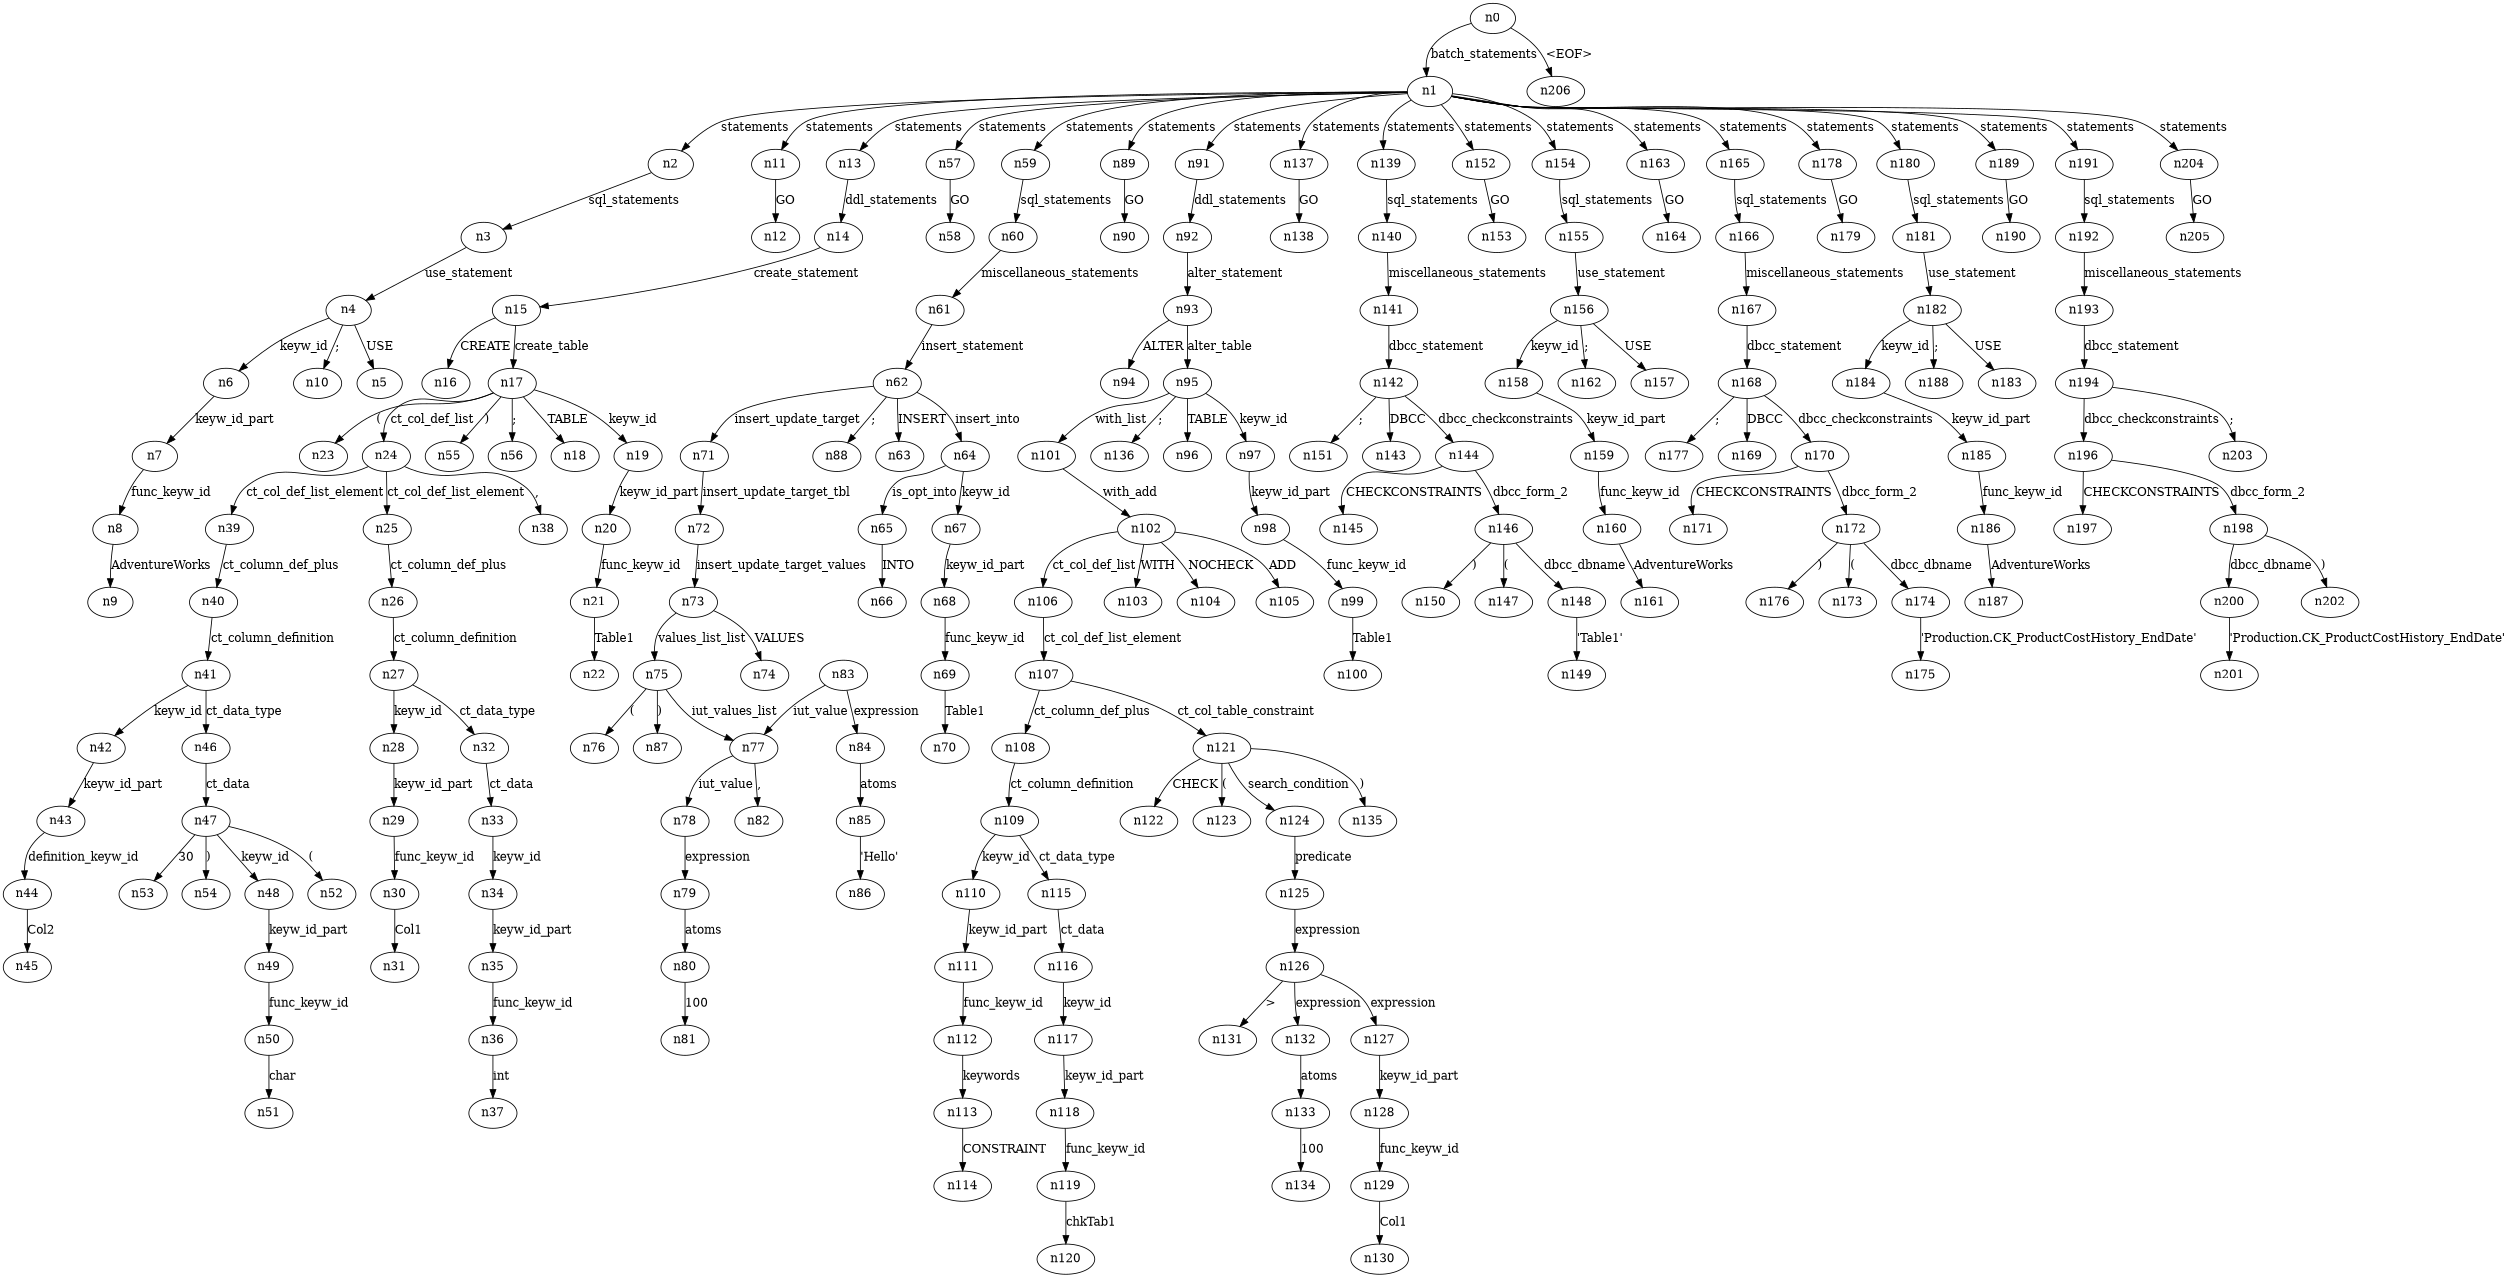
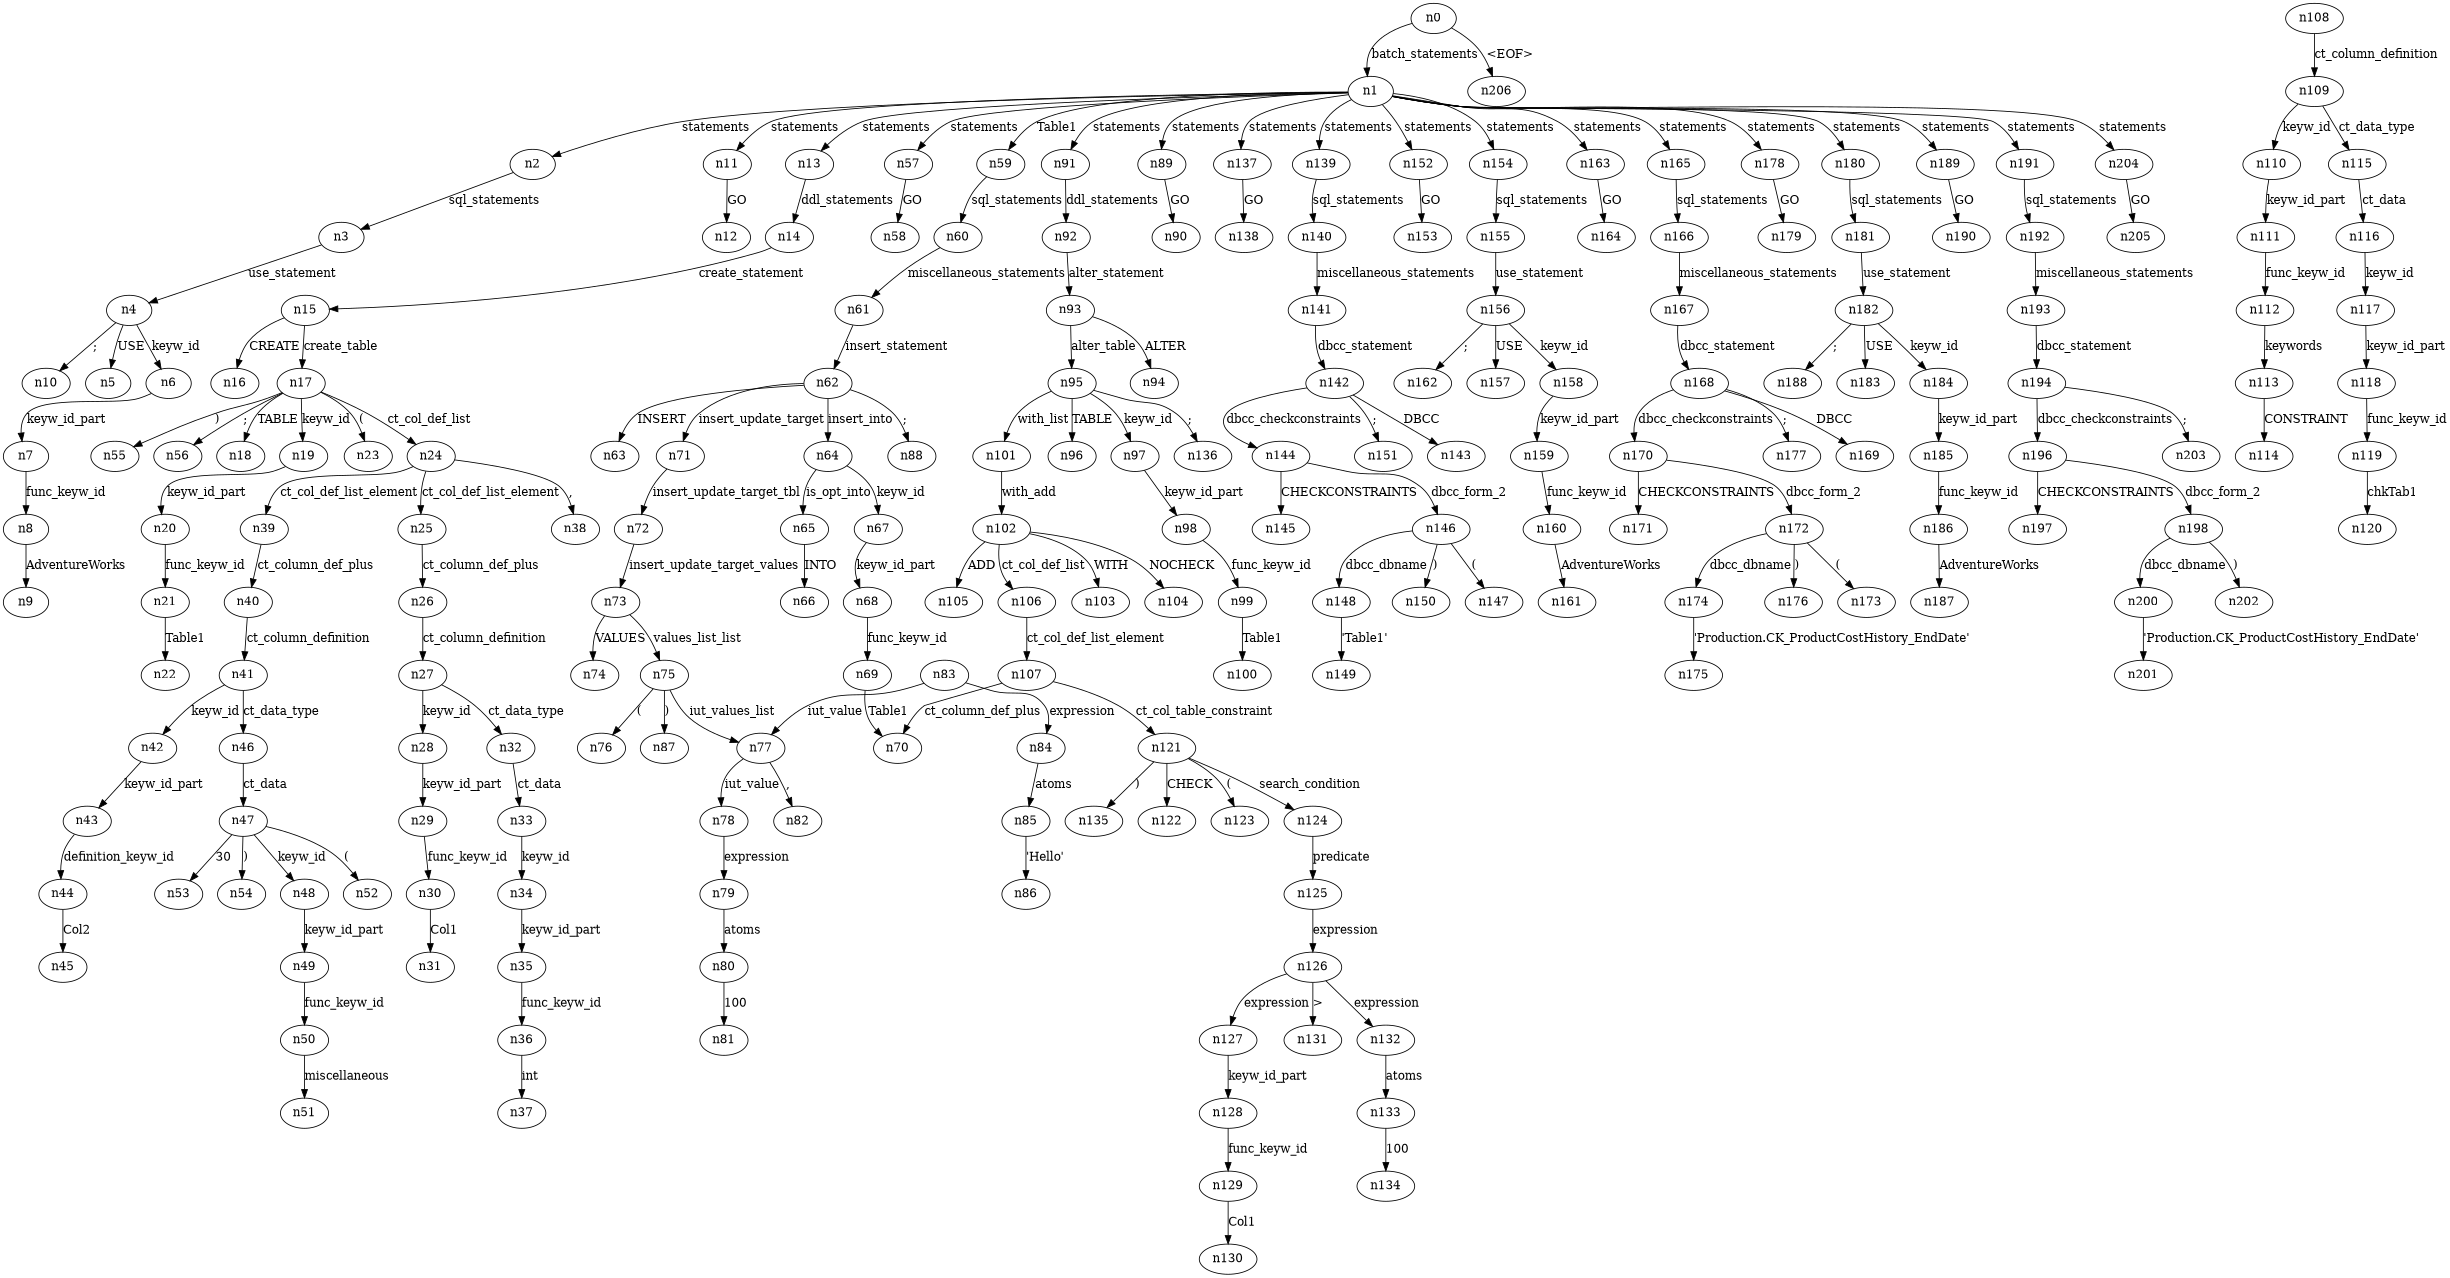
edge "n1" -> "n59": label "statements" -> "Table1"
edge "n107" -> "n108": now "n107" -> "n70"
edge "n50" -> "n51": label "char" -> "miscellaneous"
